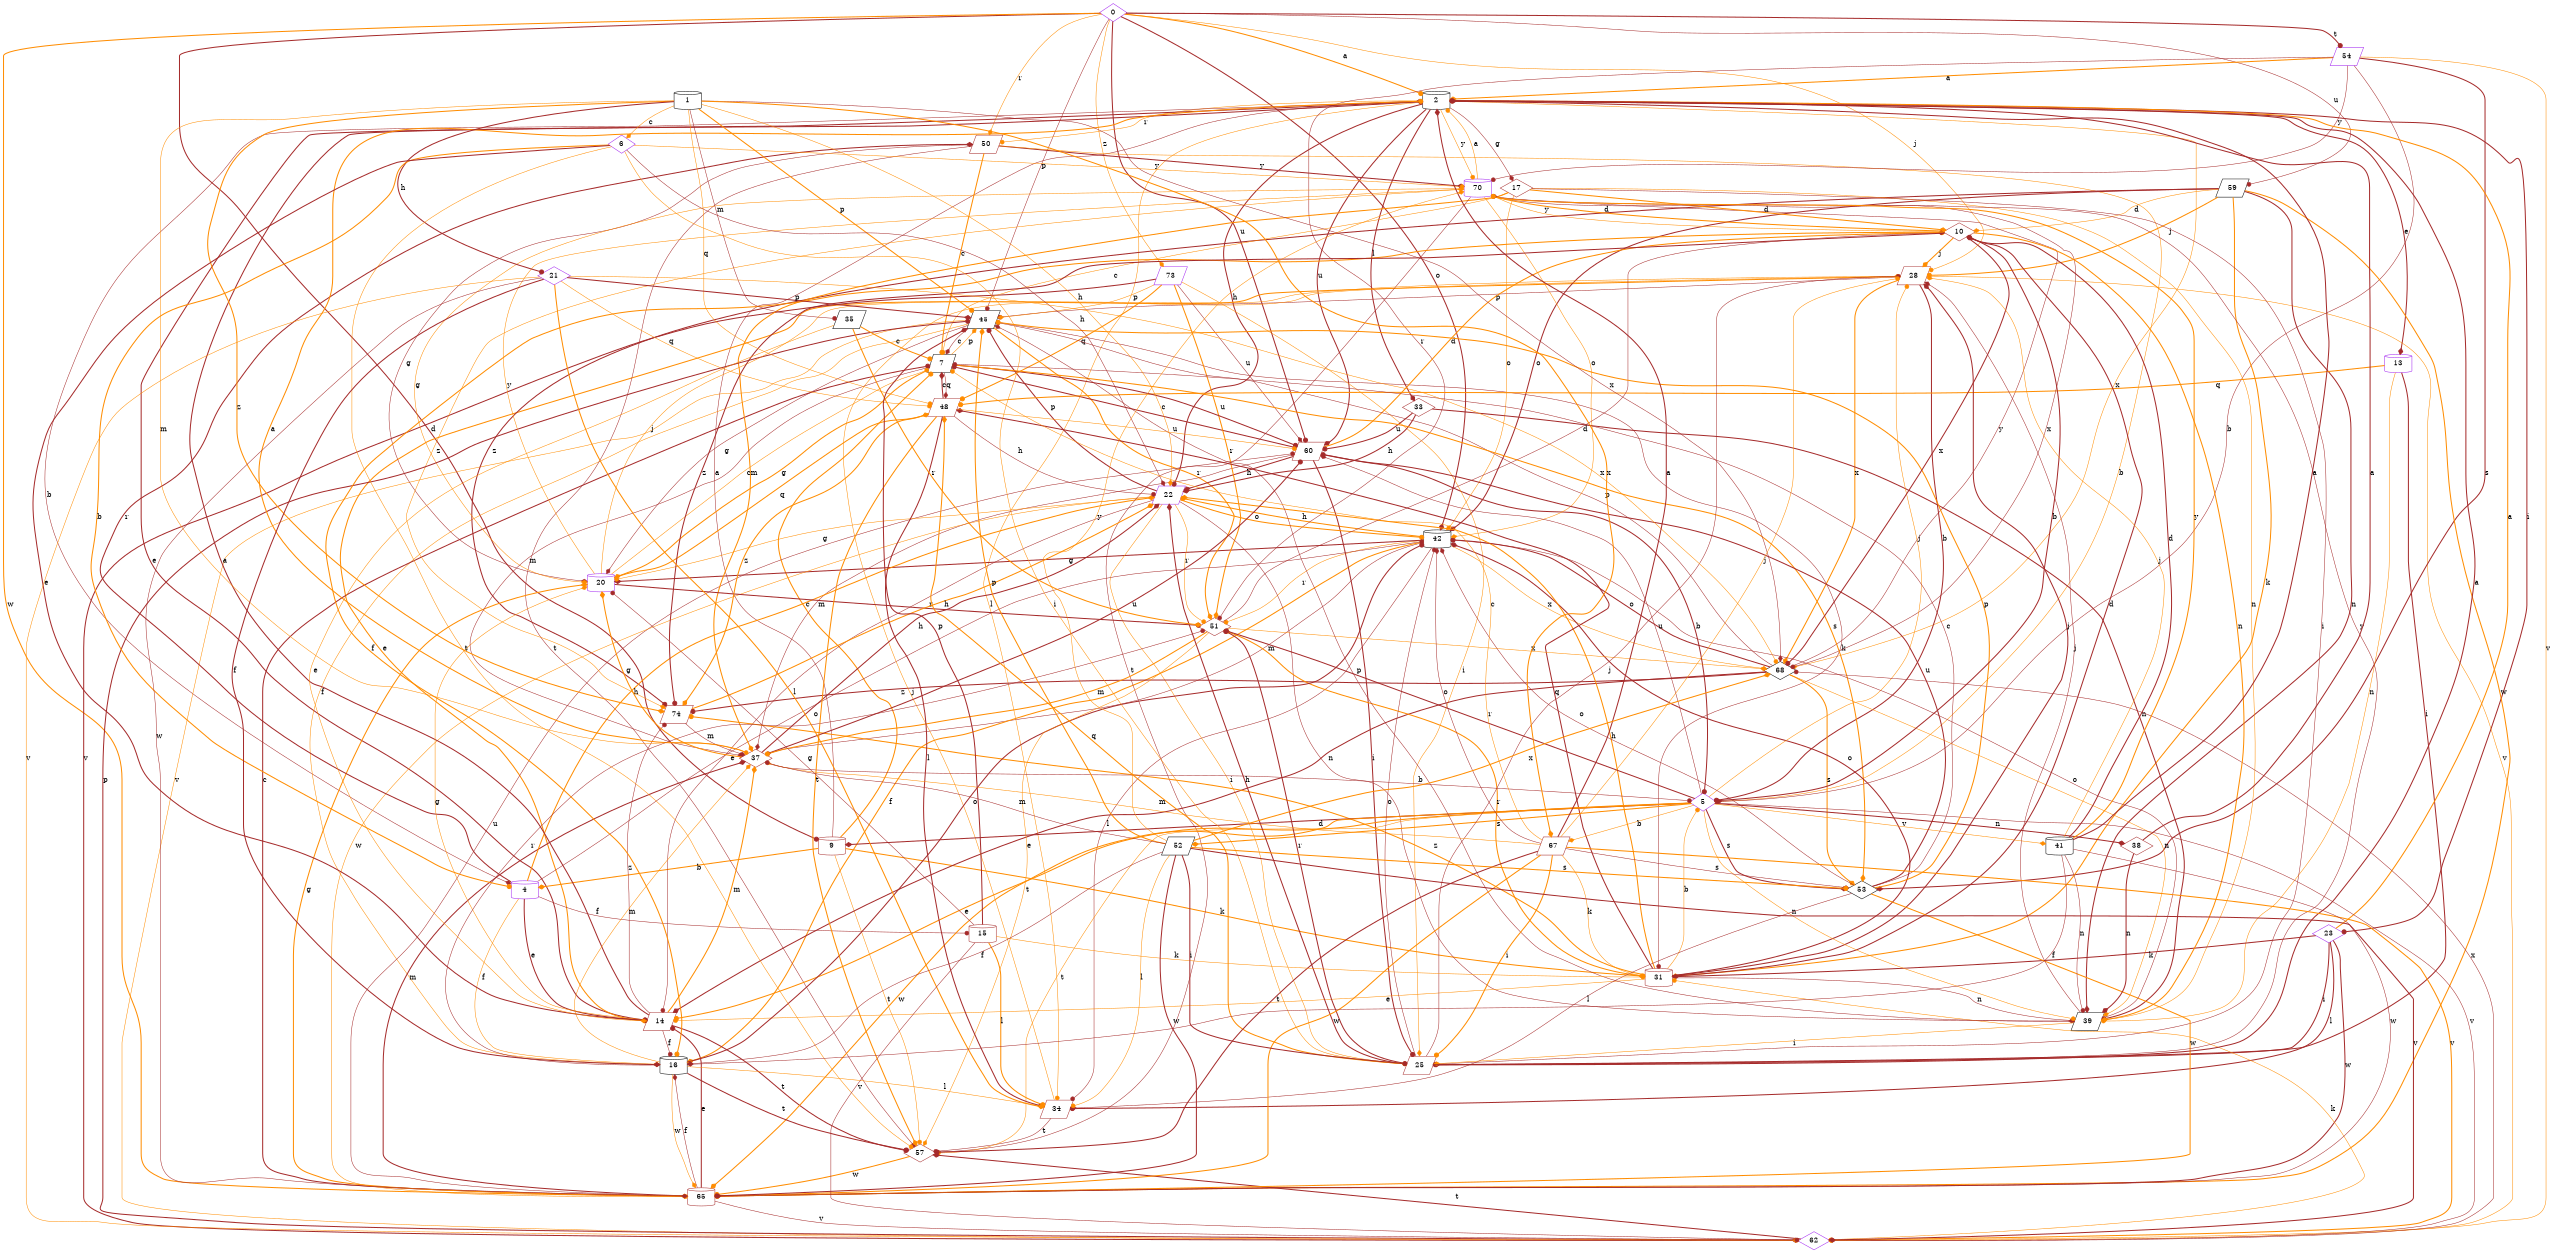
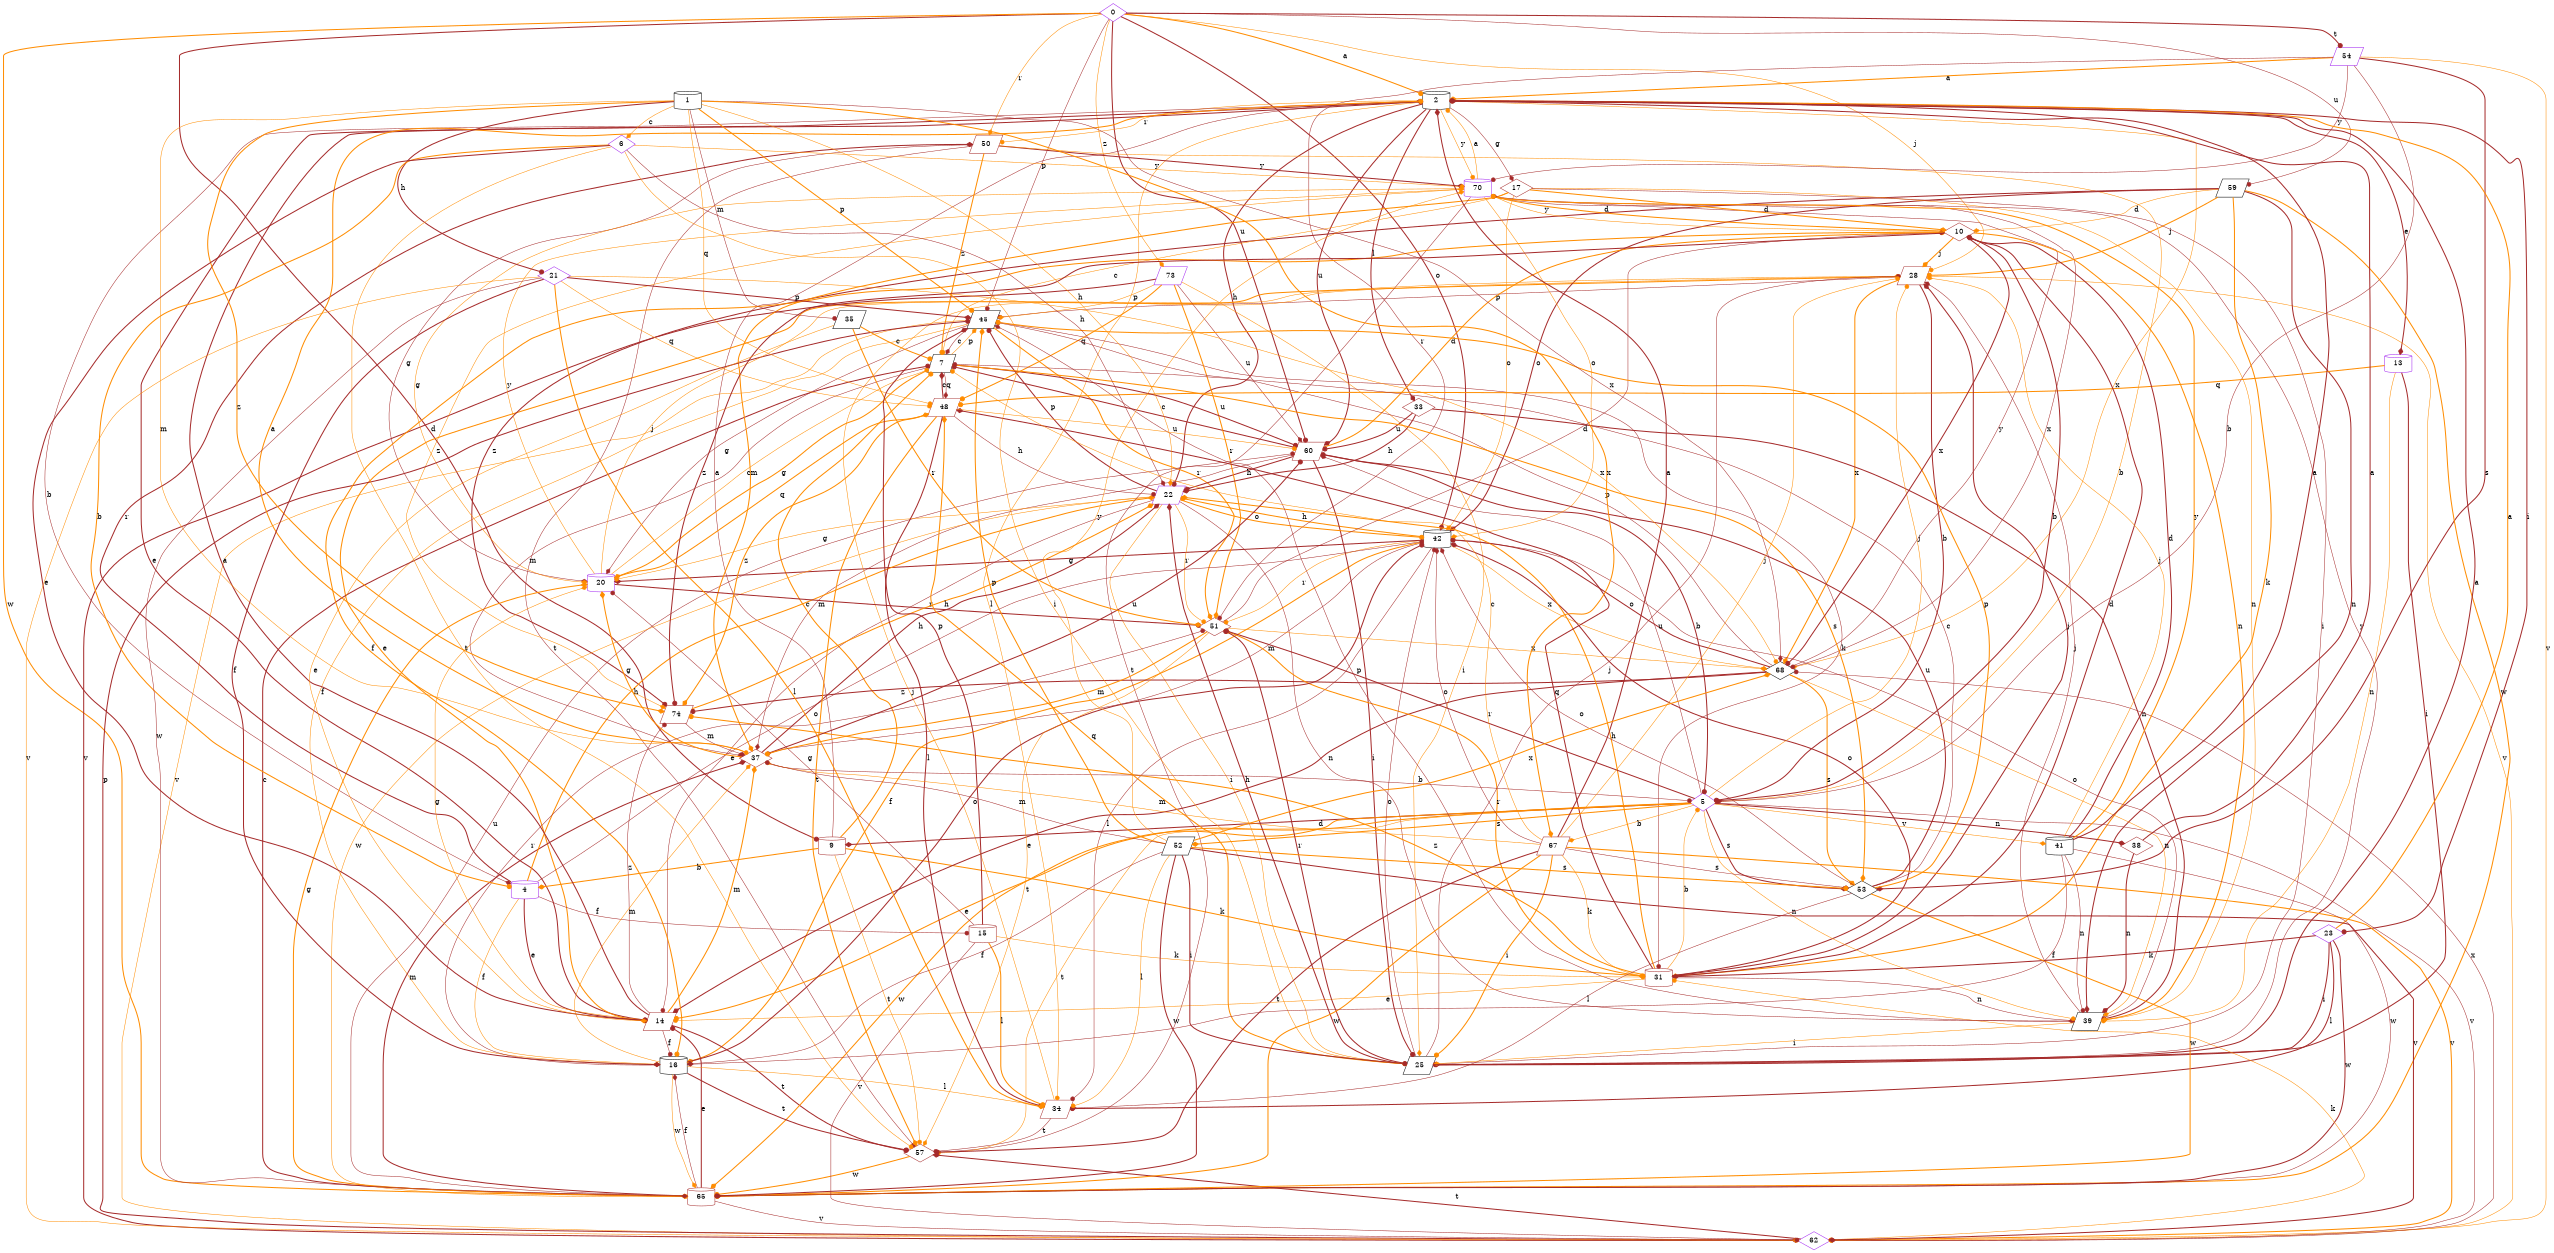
edge "50" -> "7": label "c" -> "z"
node "25": color brown -> black
